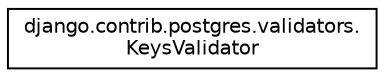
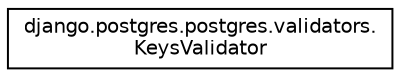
node "django.contrib.postgres.validators. KeysValidator": label "django.contrib.postgres.validators. KeysValidator" -> "django.postgres.postgres.validators. KeysValidator"
